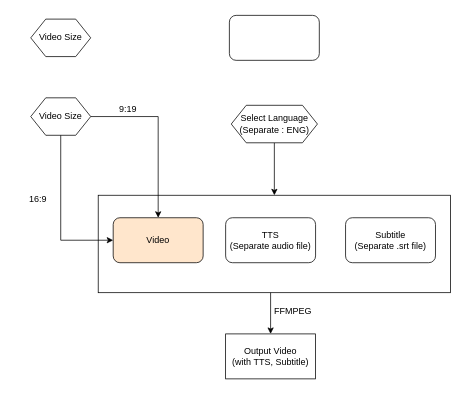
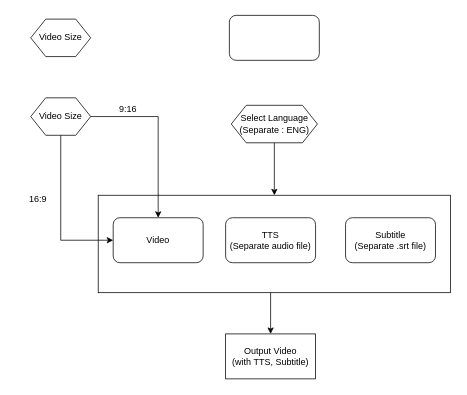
node "9:19": label "9:19" -> "9:16"
node "Video": fillcolor #ffe6cc -> #ffffff
node "FFMPEG": removed
